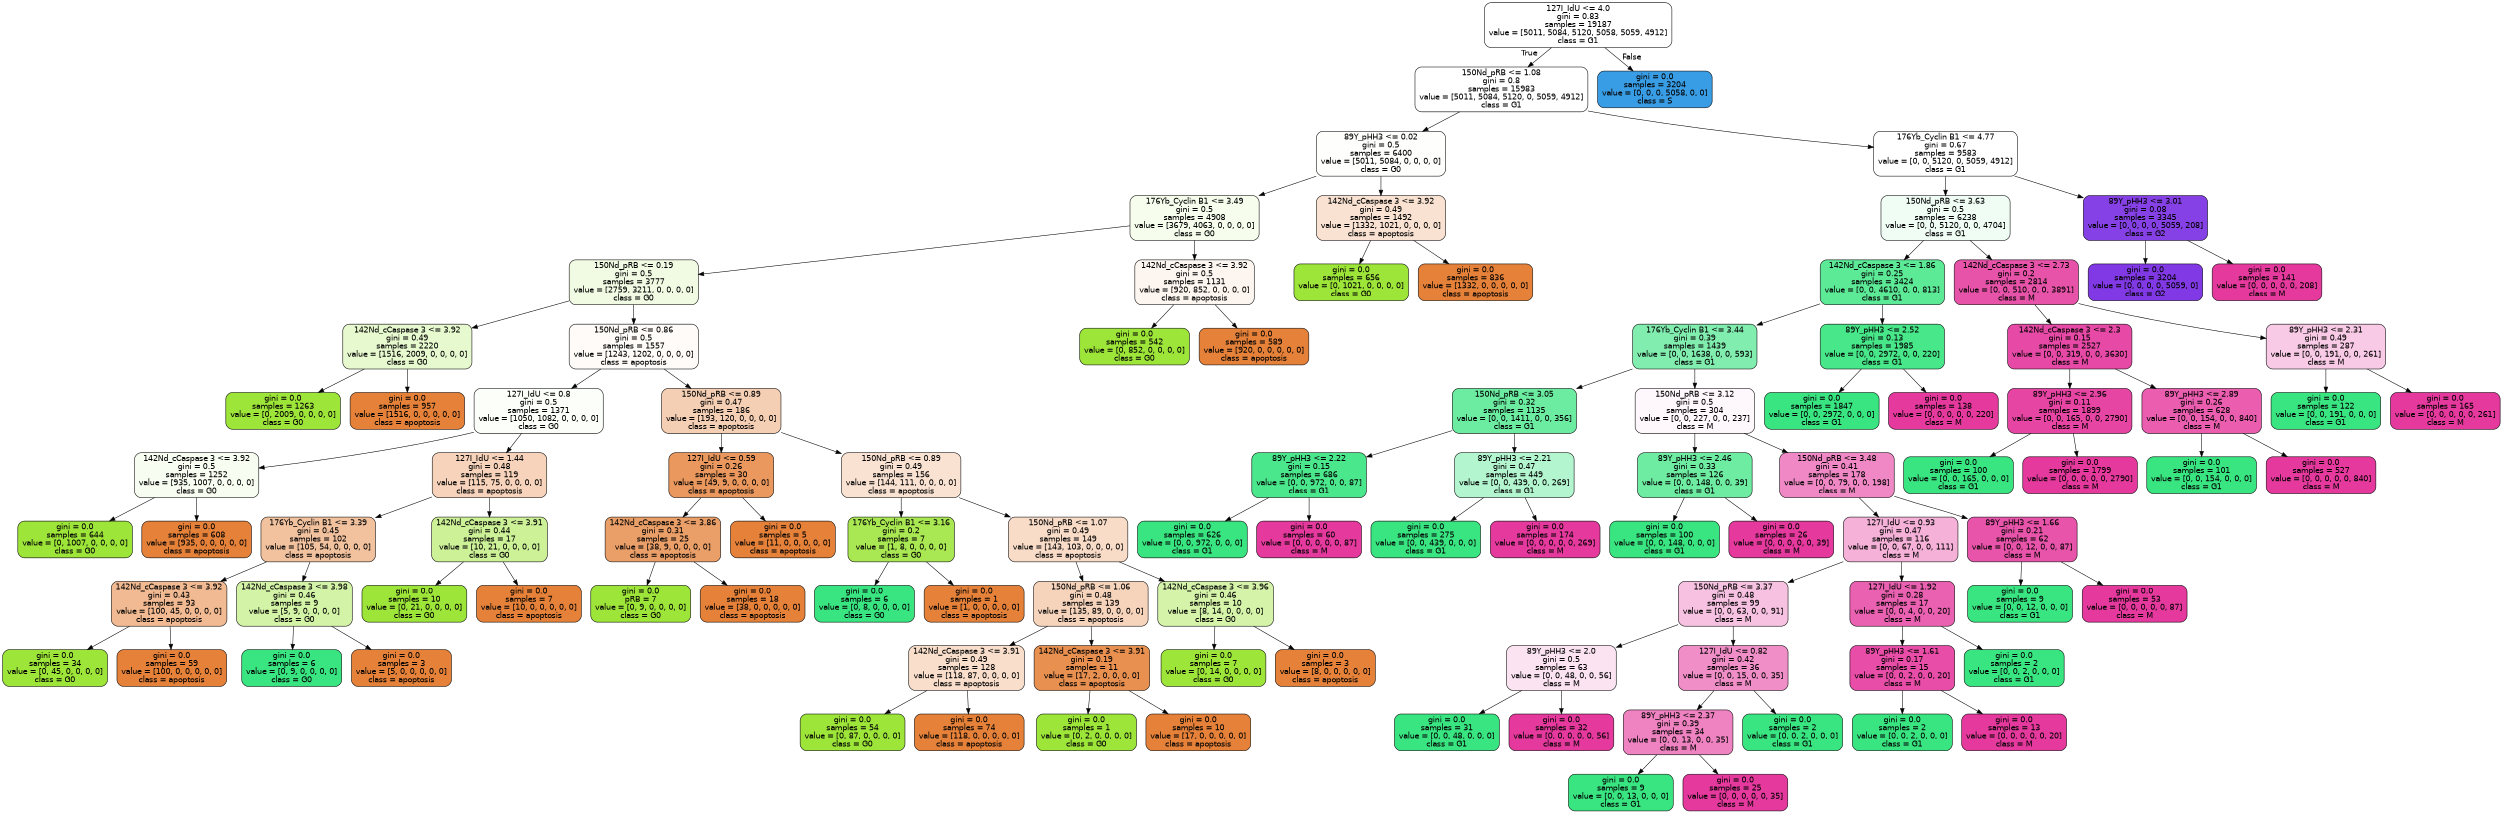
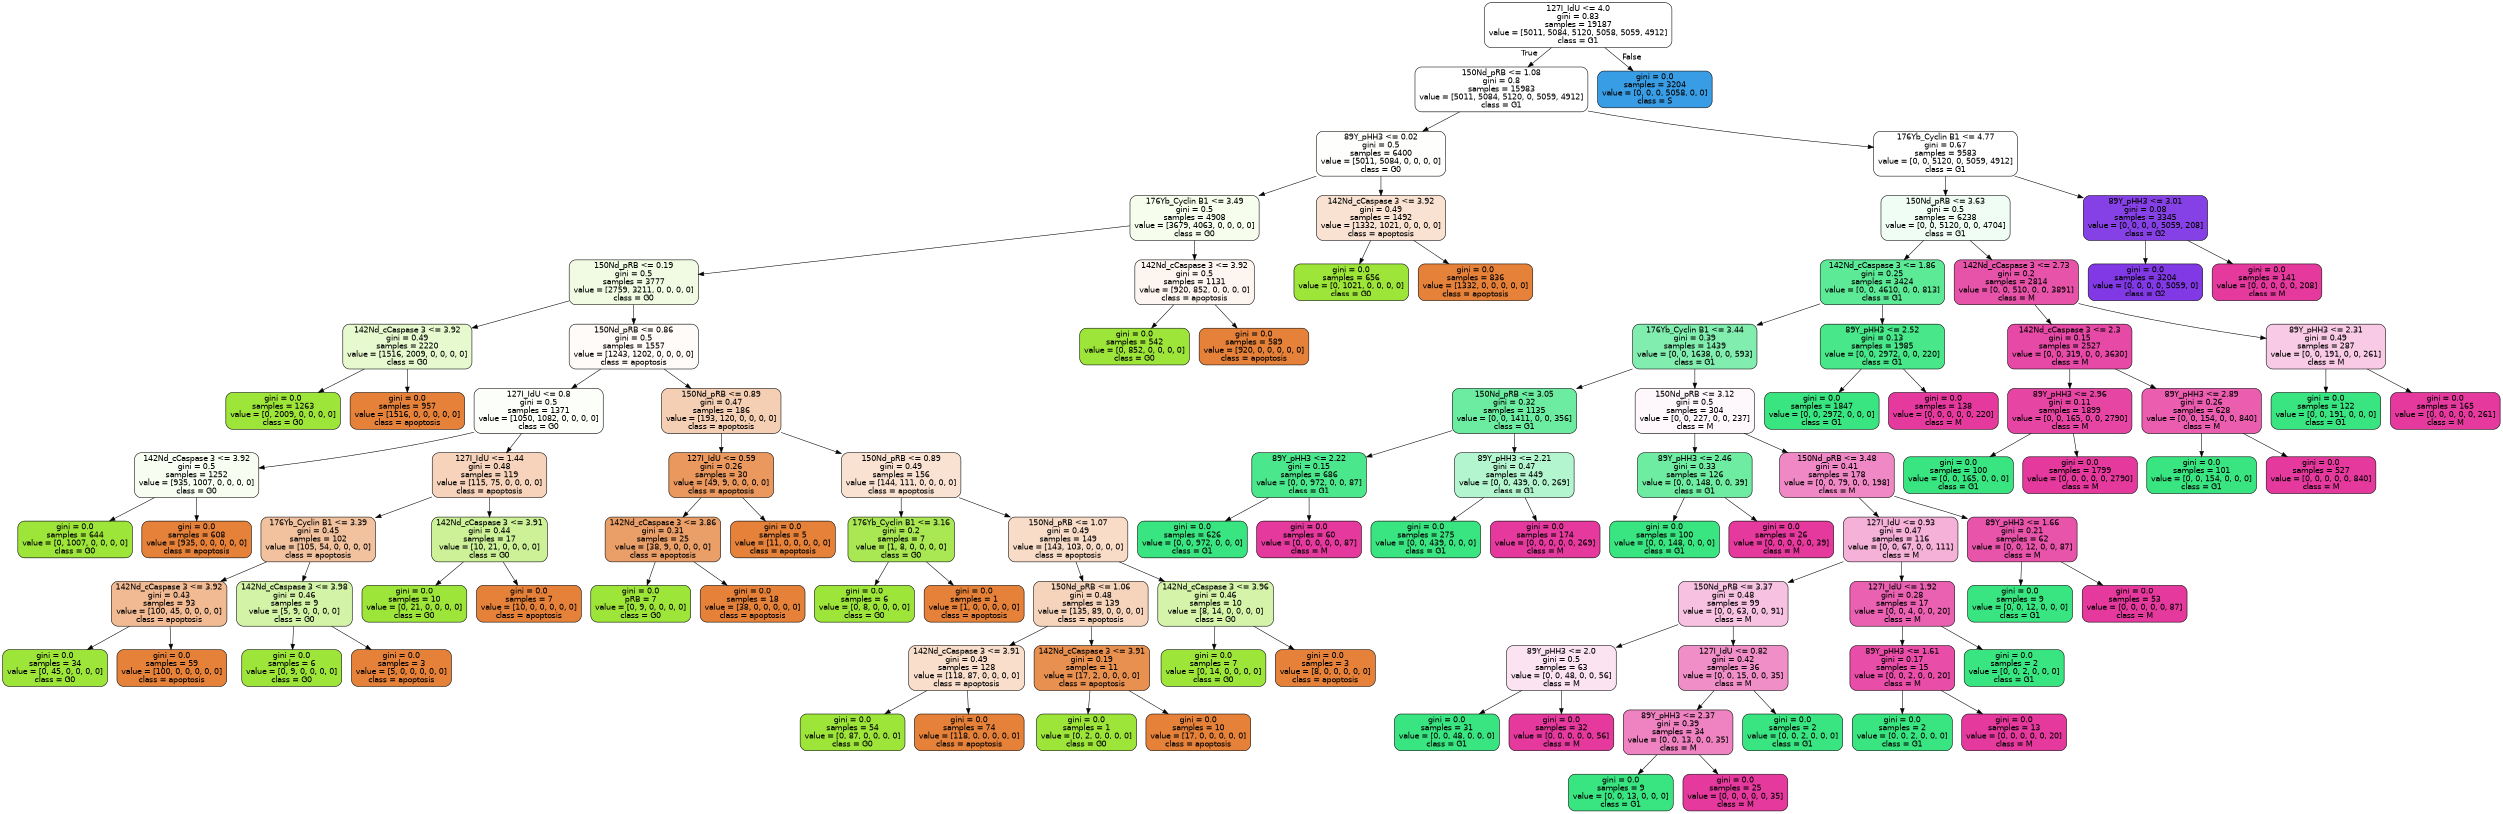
node "gini = 0.0 samples = 6 value = [0, 8, 0, 0, 0, 0] class = G0": fillcolor #39e581 -> #9de539
node "gini = 0.0 samples = 6 value = [0, 9, 0, 0, 0, 0] class = G0": fillcolor #39e581 -> #9de539
